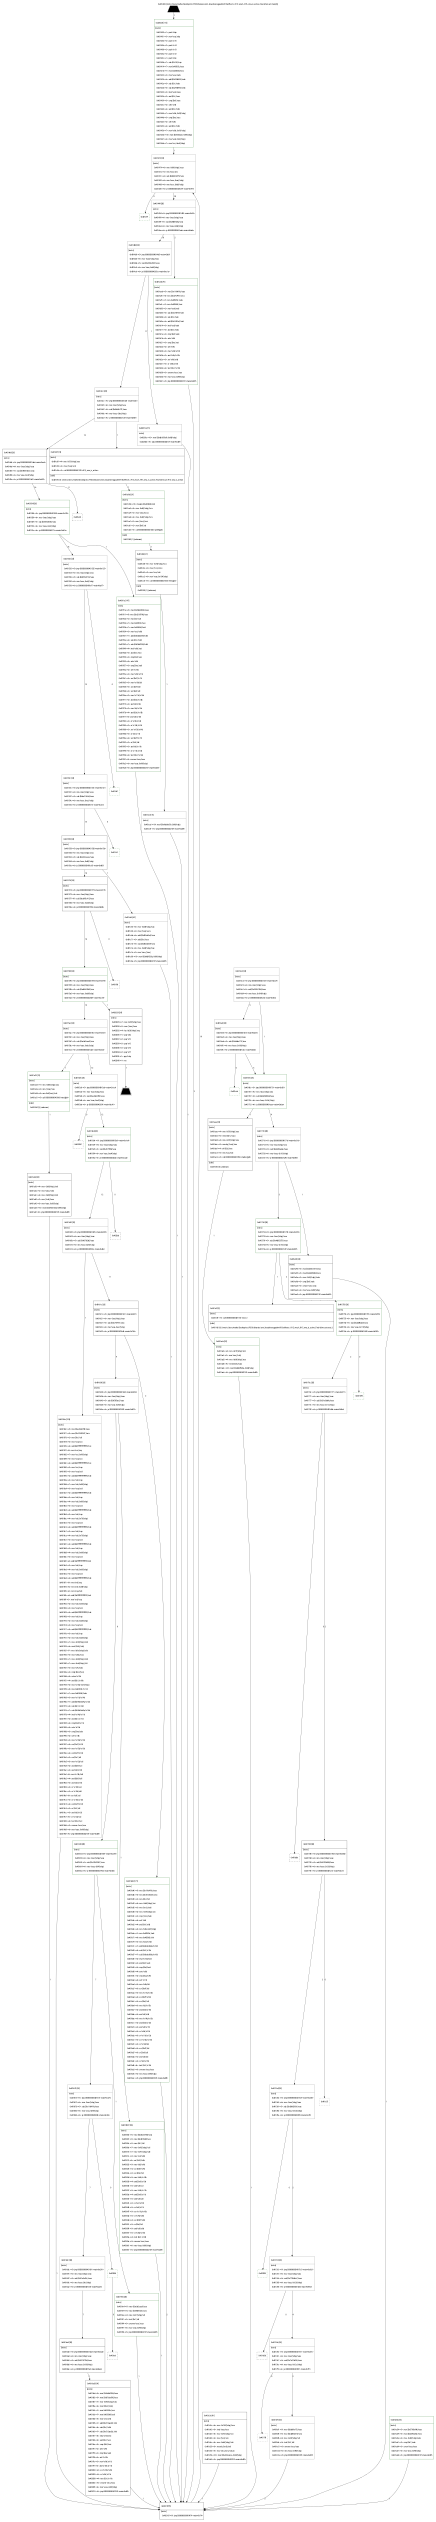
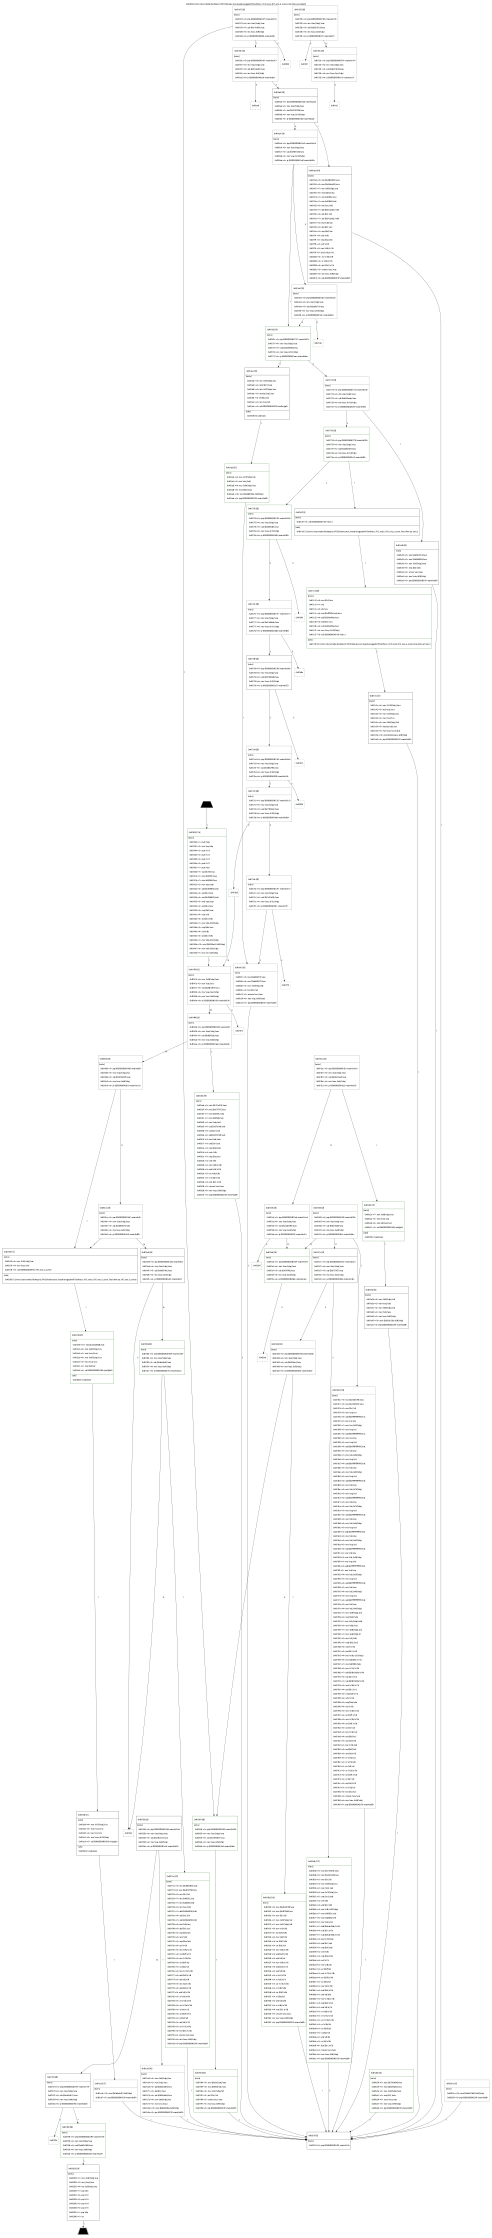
edge "0x4016a8 [28]" -> "0x4016c4 [28]": added, label "6"
edge "0x4014b0 [28]" -> "0x40201a [15]": now "0x4014b0 [28]" -> "0x401c8f [12]"
edge "0x401504 [28]" -> "0x401520 [28]": now "0x401504 [28]" -> "0x401a02"
node "0x401c14 [40]": added
edge "0x40153c [28]" -> "0x401558 [28]": removed, label "15"
edge "0x401590 [28]" -> "0x4015ac [28]": removed, label "13"
edge "0x4015e4 [28]" -> "0x401600 [28]": reversed
edge "0x40210f [5]" -> "0x401474 [32]": now "0x401d3d" -> "0x401474 [32]"
edge "0x401acb [32]" -> "0x40210f [5]": now "0x401acb [32]" -> "0x401bf1 [30]"
edge "0x401654 [28]" -> "0x401670 [28]": reversed
edge "0x402086" -> "0x401ee8": now "0x40168c [28]" -> "0x401ee8"
